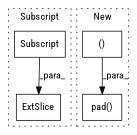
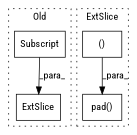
cluster "Subscript": label "Subscript" -> "Old"
cluster "New": label "New" -> "ExtSlice"
